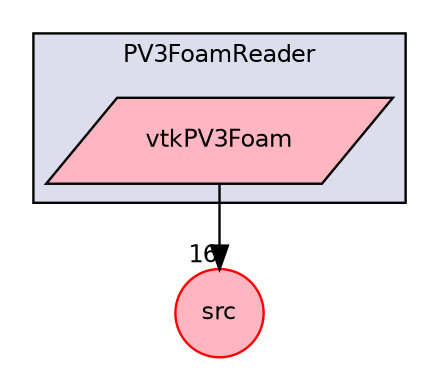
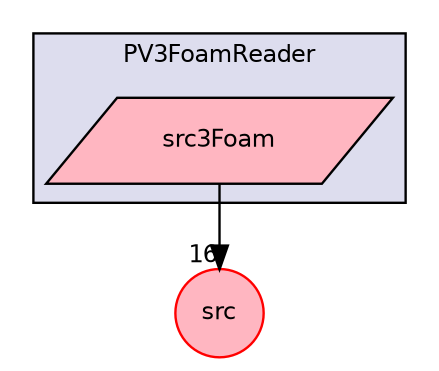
node "vtkPV3Foam": label "vtkPV3Foam" -> "src3Foam"
